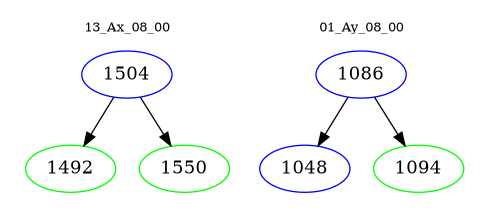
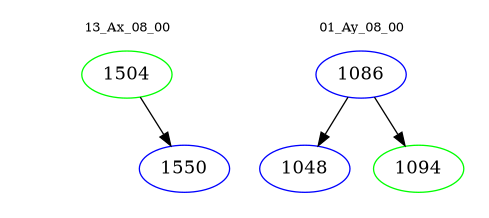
node "1504": color blue -> green
node "1492": removed
node "1550": color green -> blue
